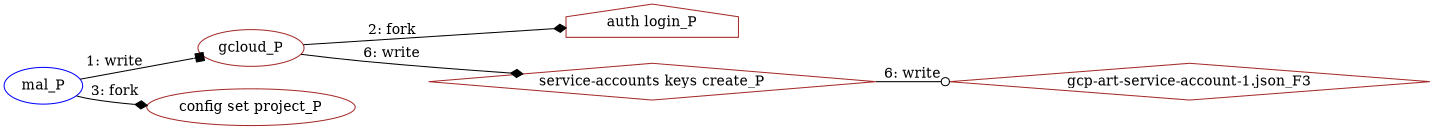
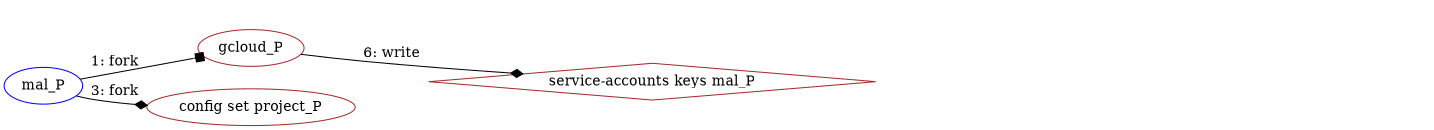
node "auth login_P": removed
edge "mal_P" -> "gcloud_P": label "1: write" -> "1: fork"
node "service-accounts keys create_P": label "service-accounts keys create_P" -> "service-accounts keys mal_P"
node "gcp-art-service-account-1.json_F3": removed
